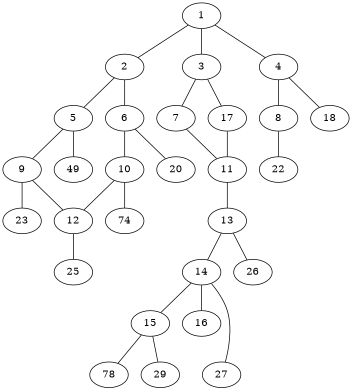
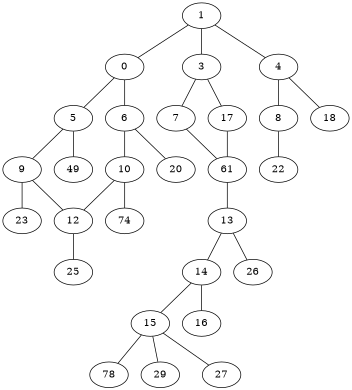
node "2": label "2" -> "0"
node "11": label "11" -> "61"
edge "14" -- "27": now "15" -- "27"
